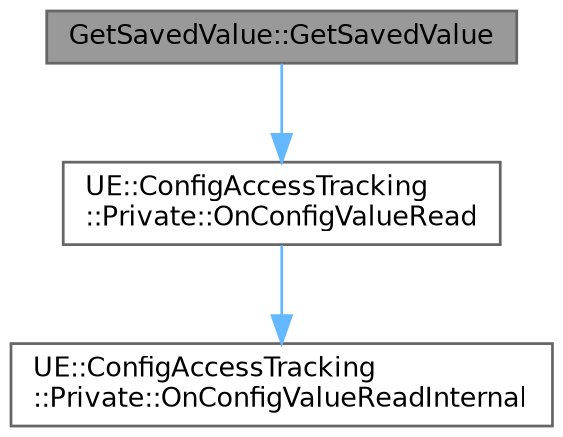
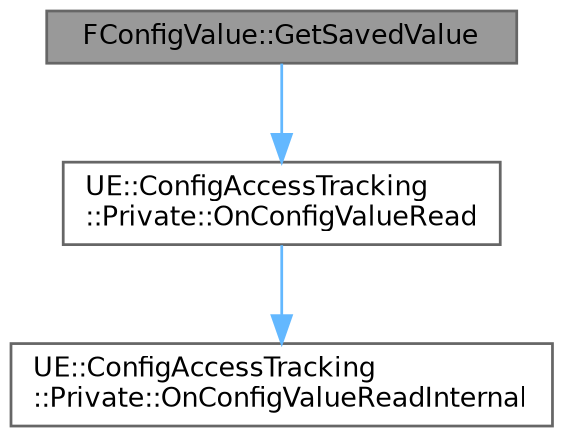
node "GetSavedValue::GetSavedValue": label "GetSavedValue::GetSavedValue" -> "FConfigValue::GetSavedValue"
